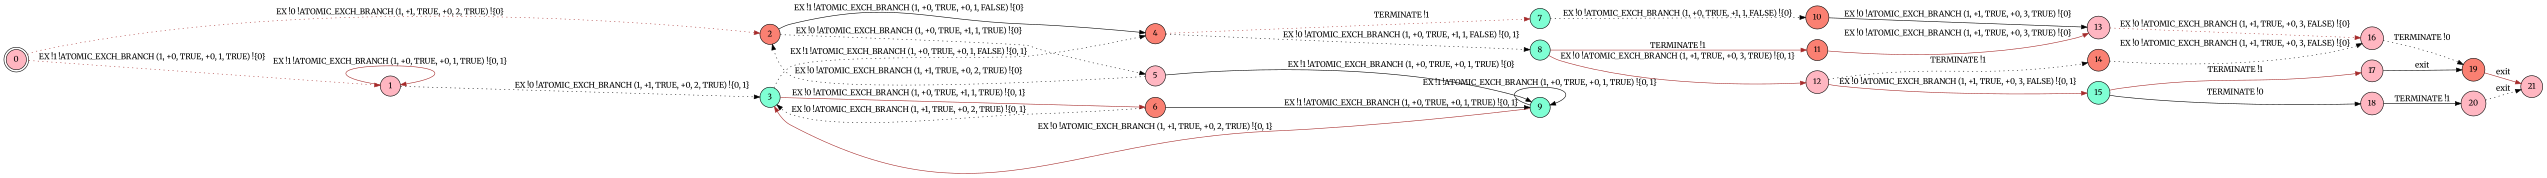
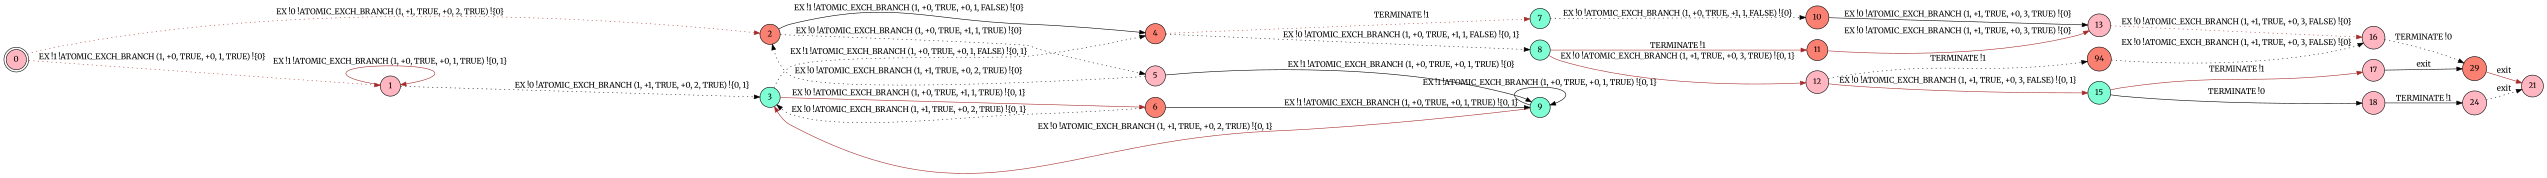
node "14": label "14" -> "94"
node "19": label "19" -> "29"
node "20": label "20" -> "24"
